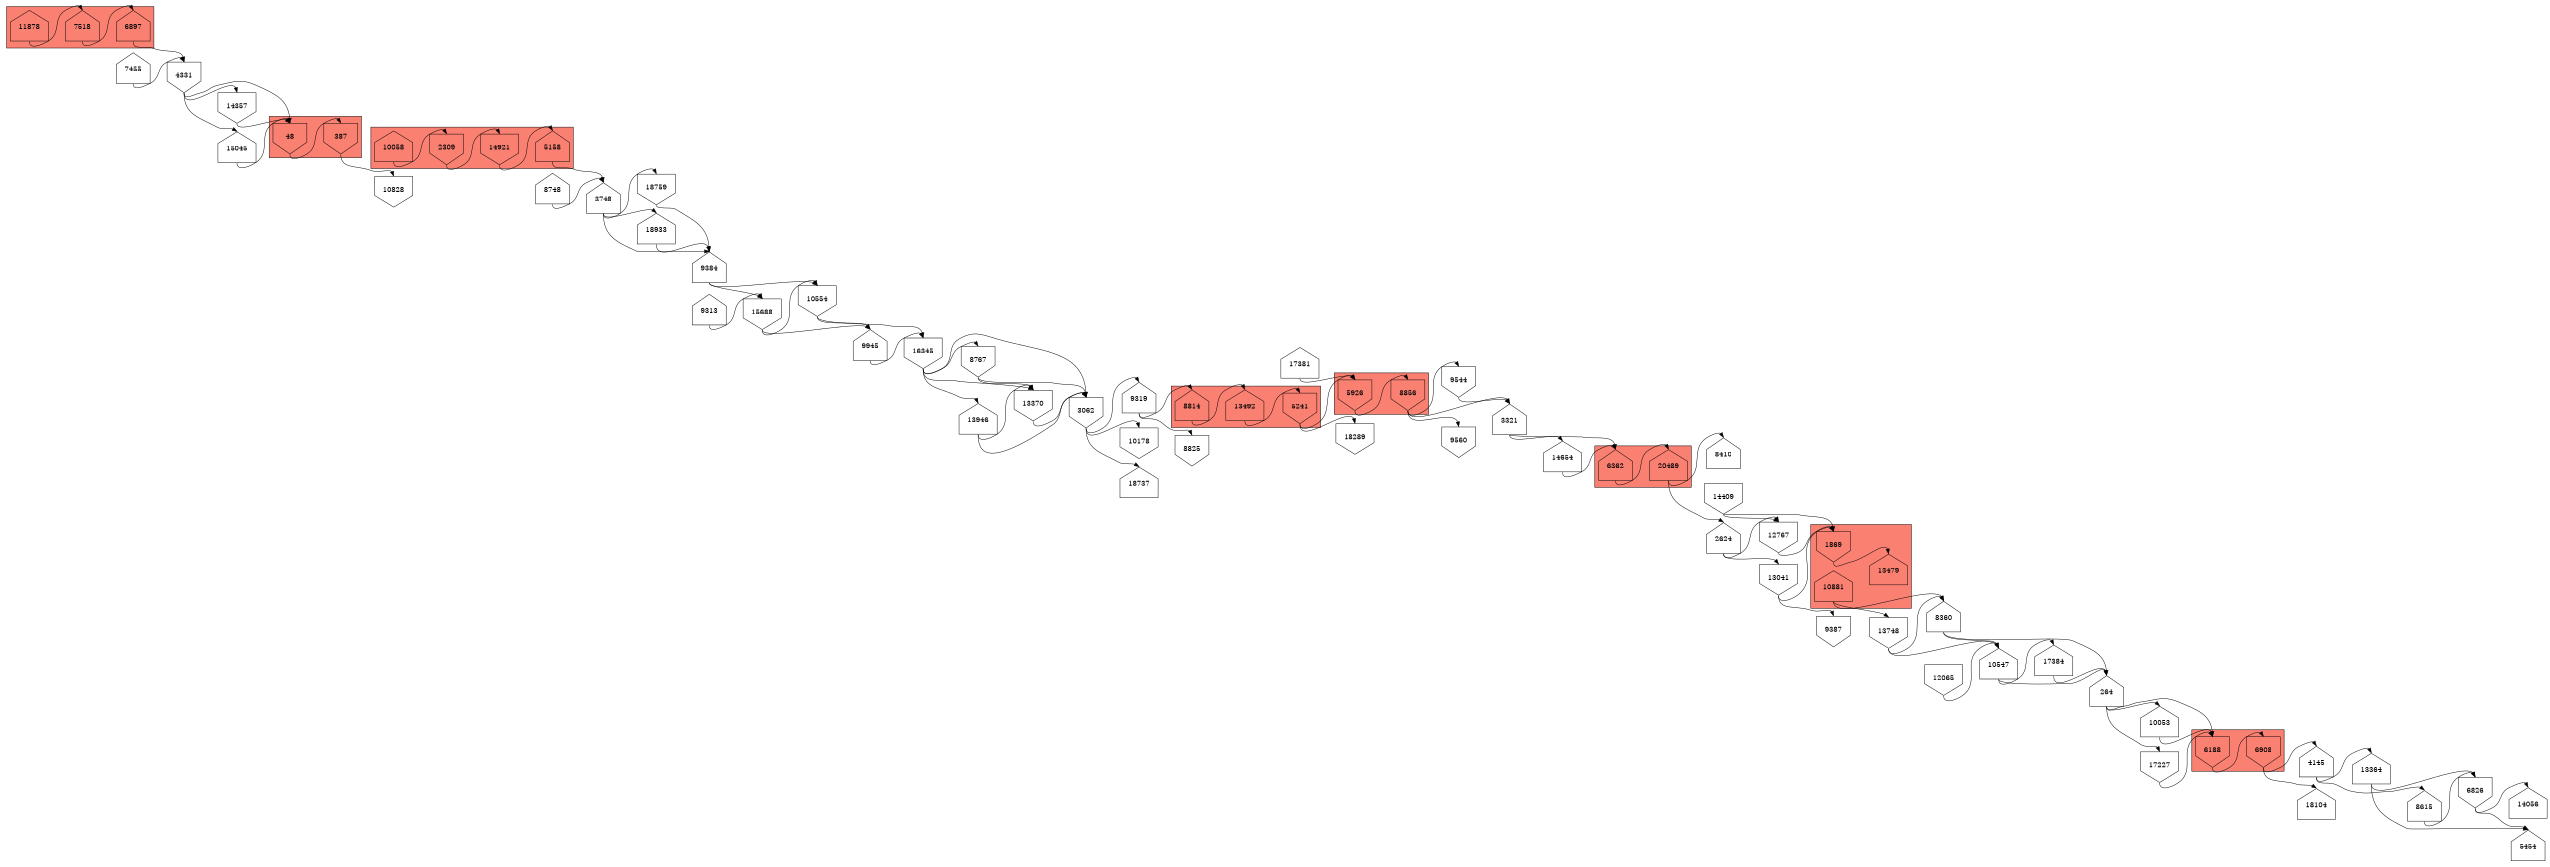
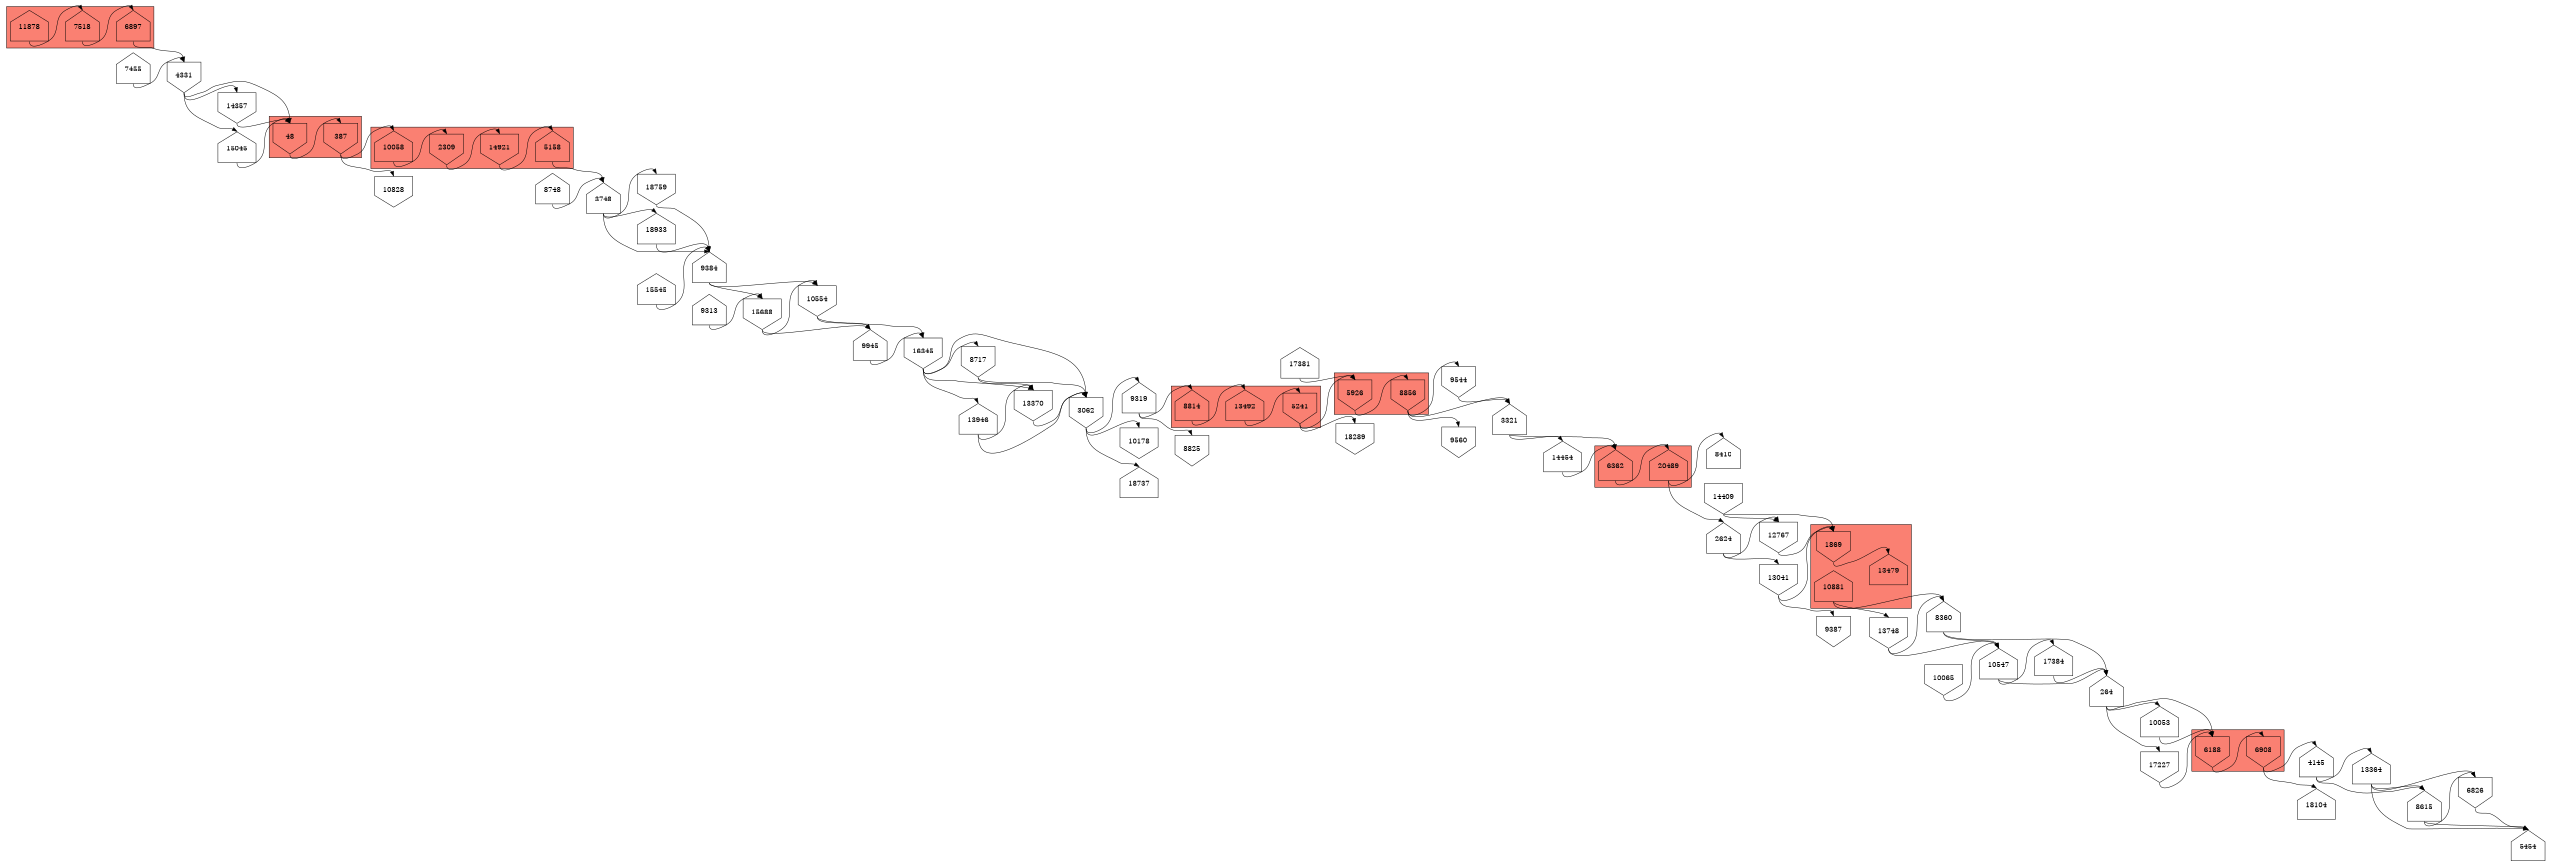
edge "387" -> "10058": added
node "15545": added
node "8767": label "8767" -> "8717"
node "14654": label "14654" -> "14454"
node "12065": label "12065" -> "10065"
edge "13364" -> "8615": added
node "14056": removed
edge "8615" -> "5454": added
